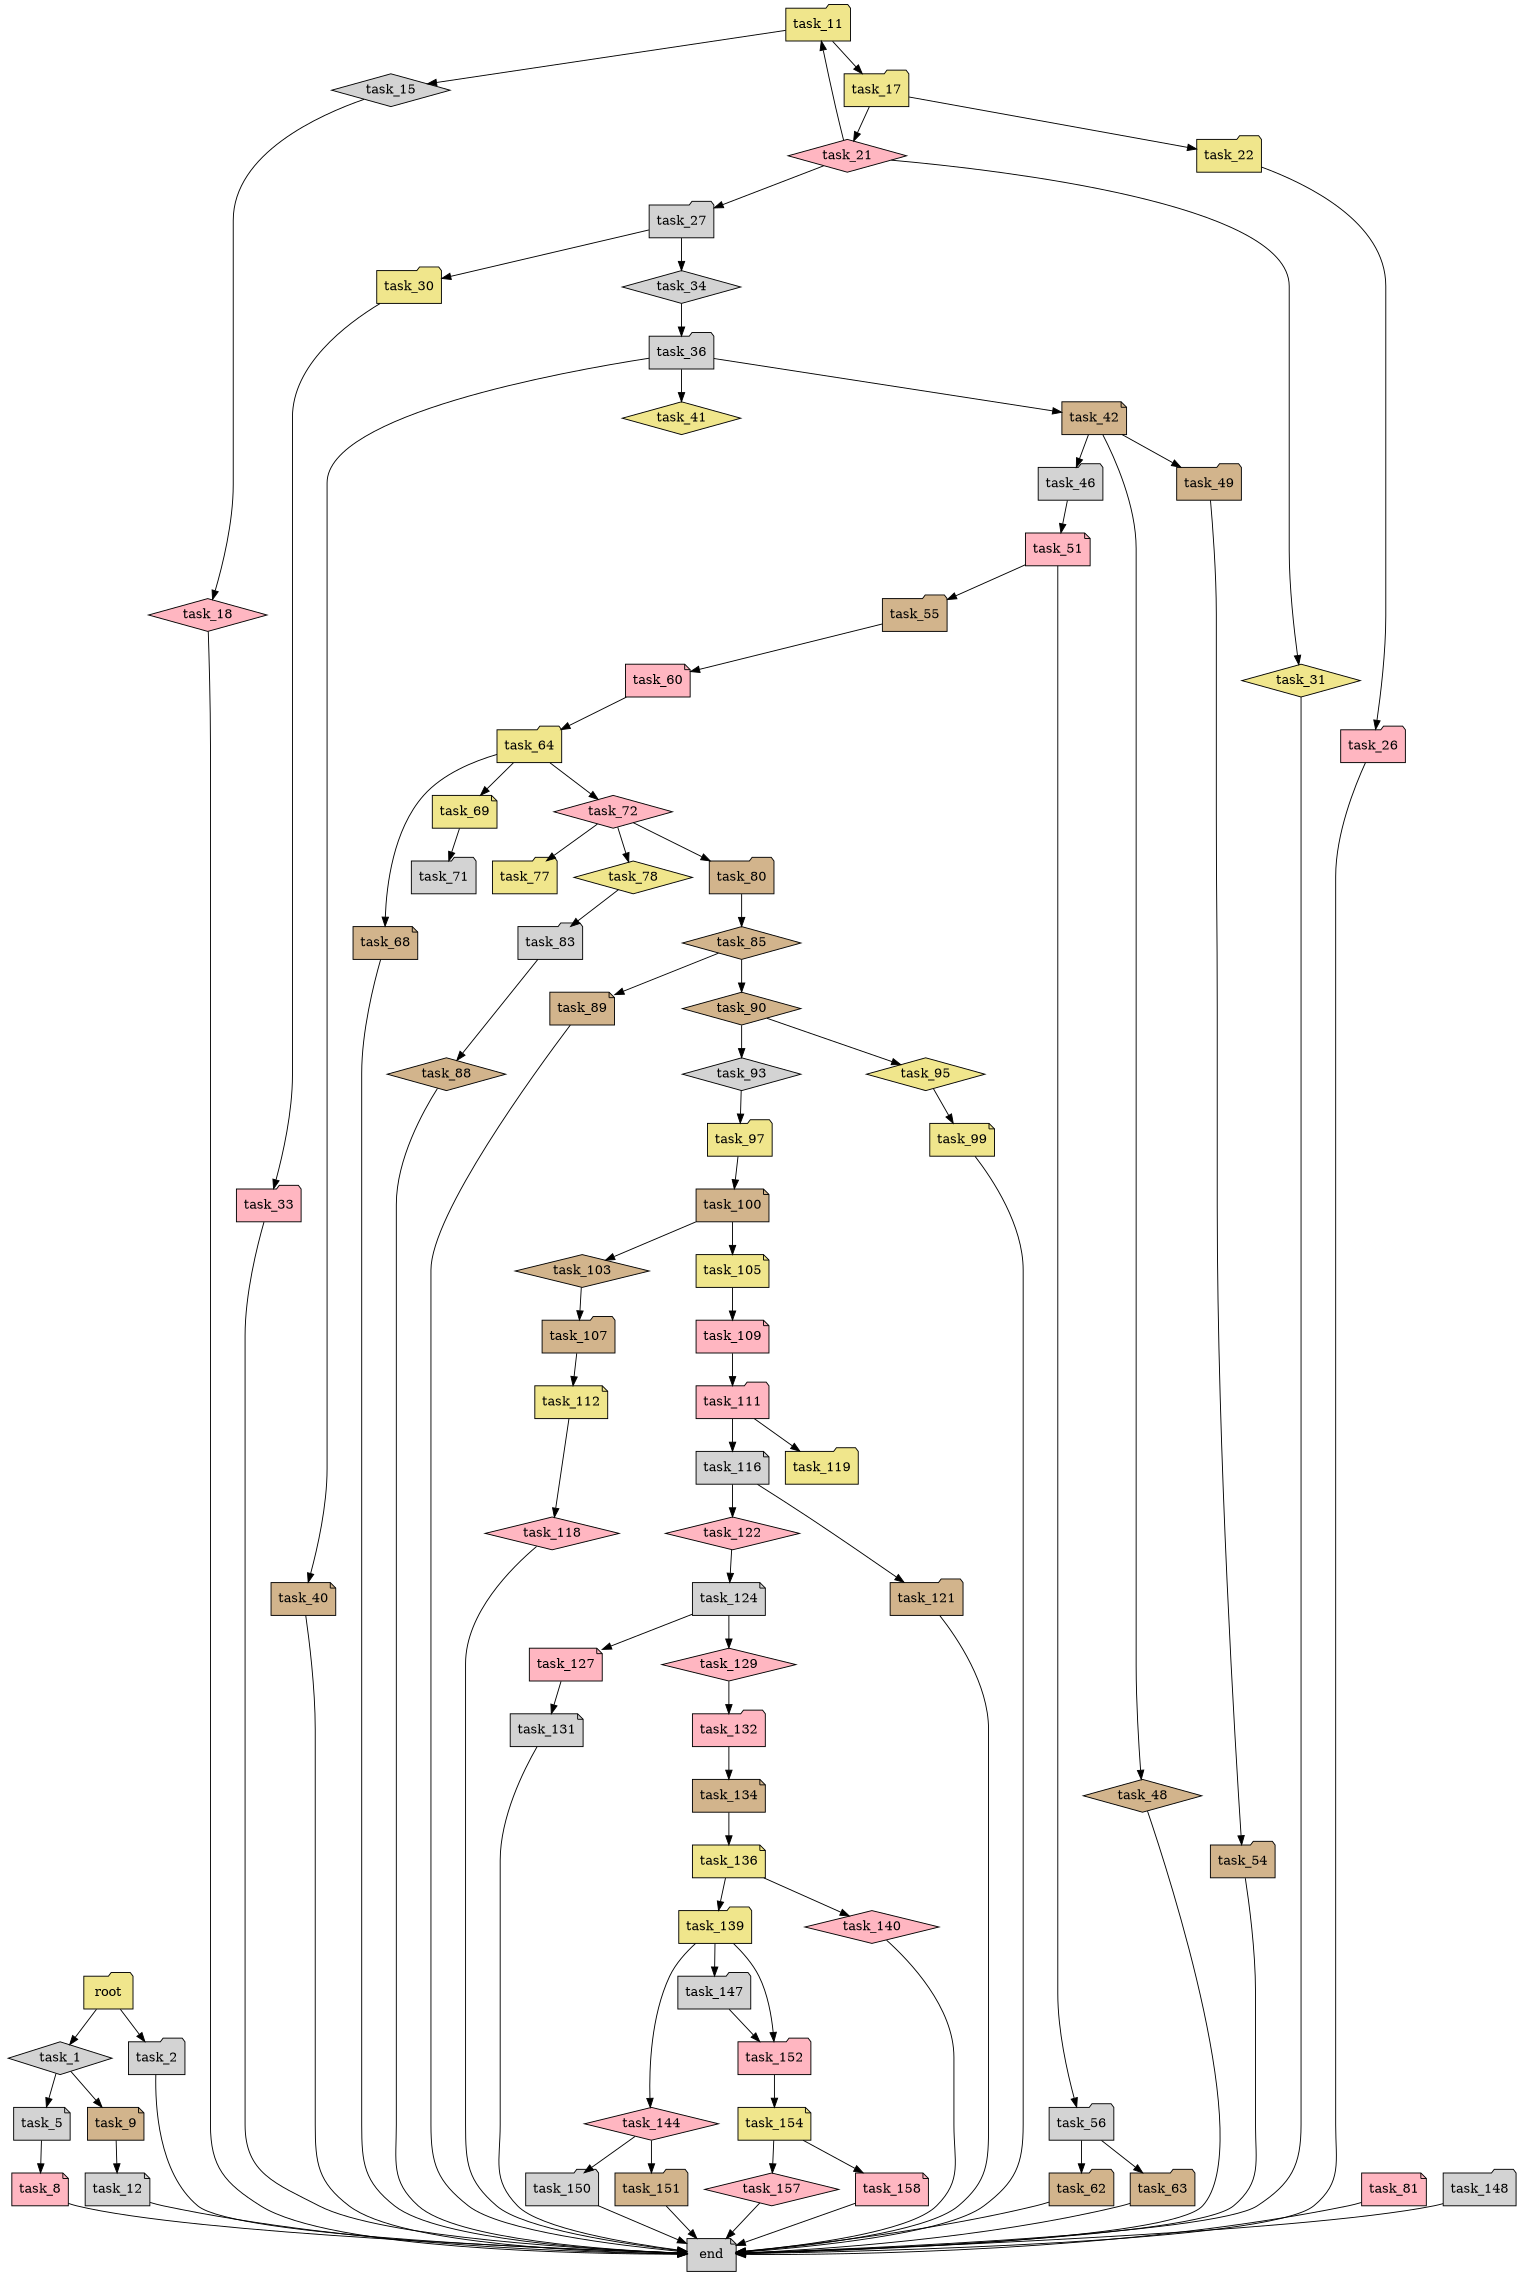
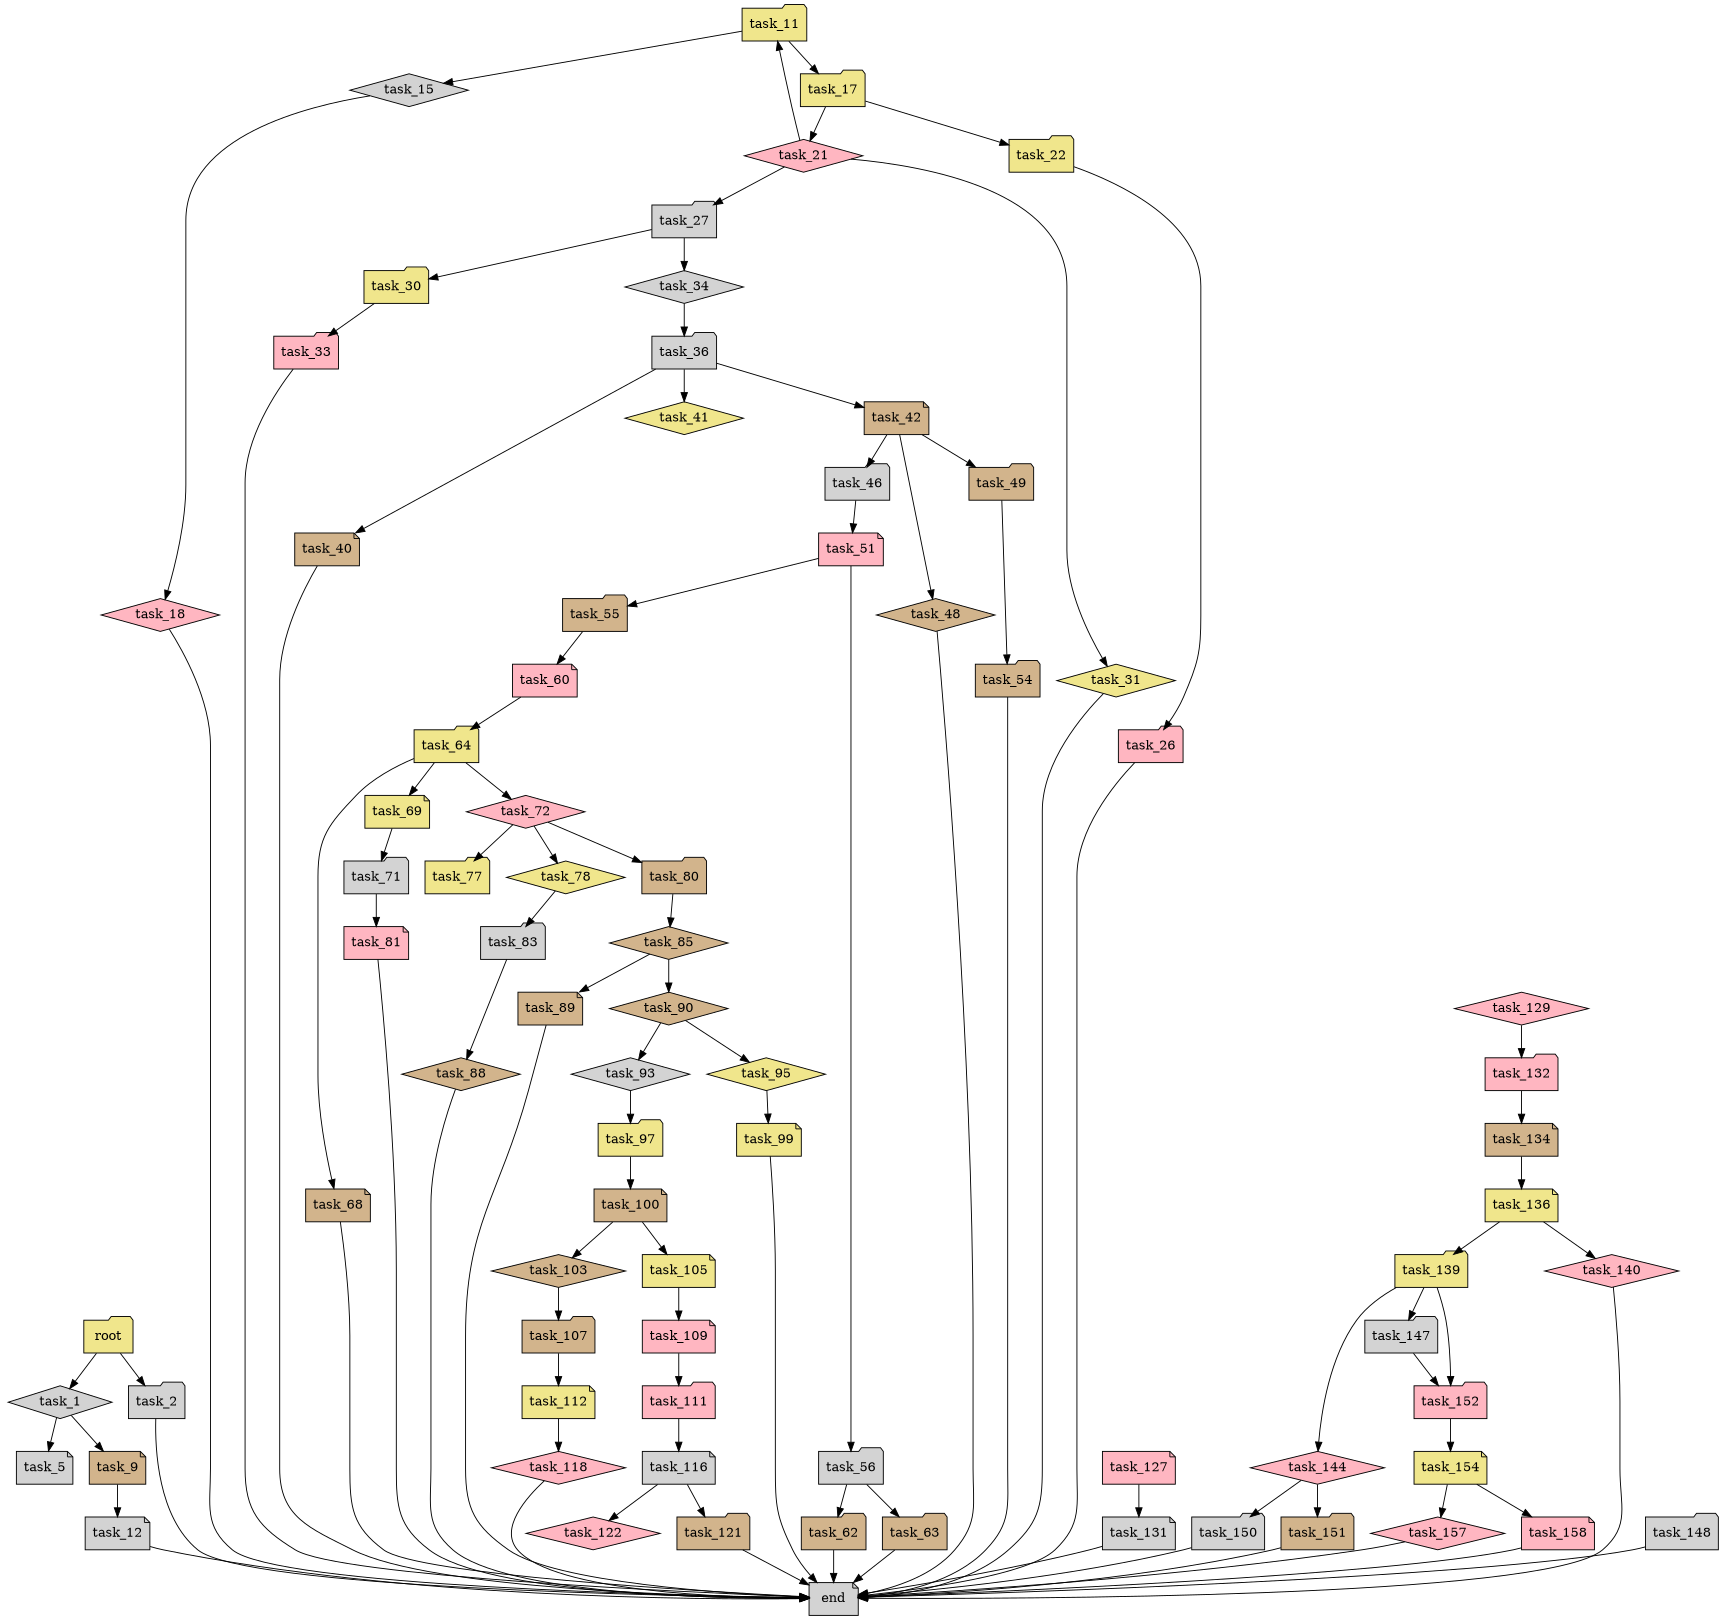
edge "task_71" -> "task_81": added
node "task_119": removed
node "task_124": removed
node "task_8": removed
